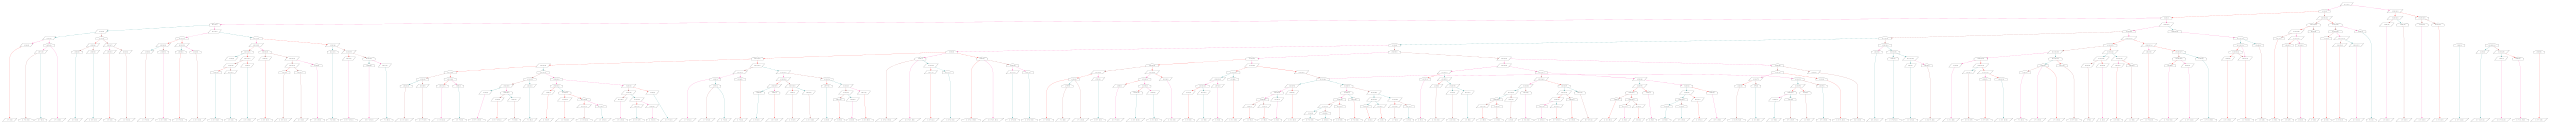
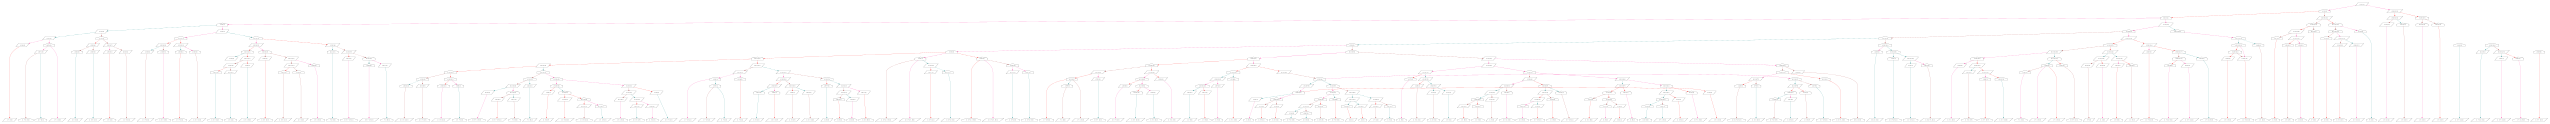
edge "L5130(94)" -> "L2238(4)": now "L5130(95)" -> "L2238(4)"
